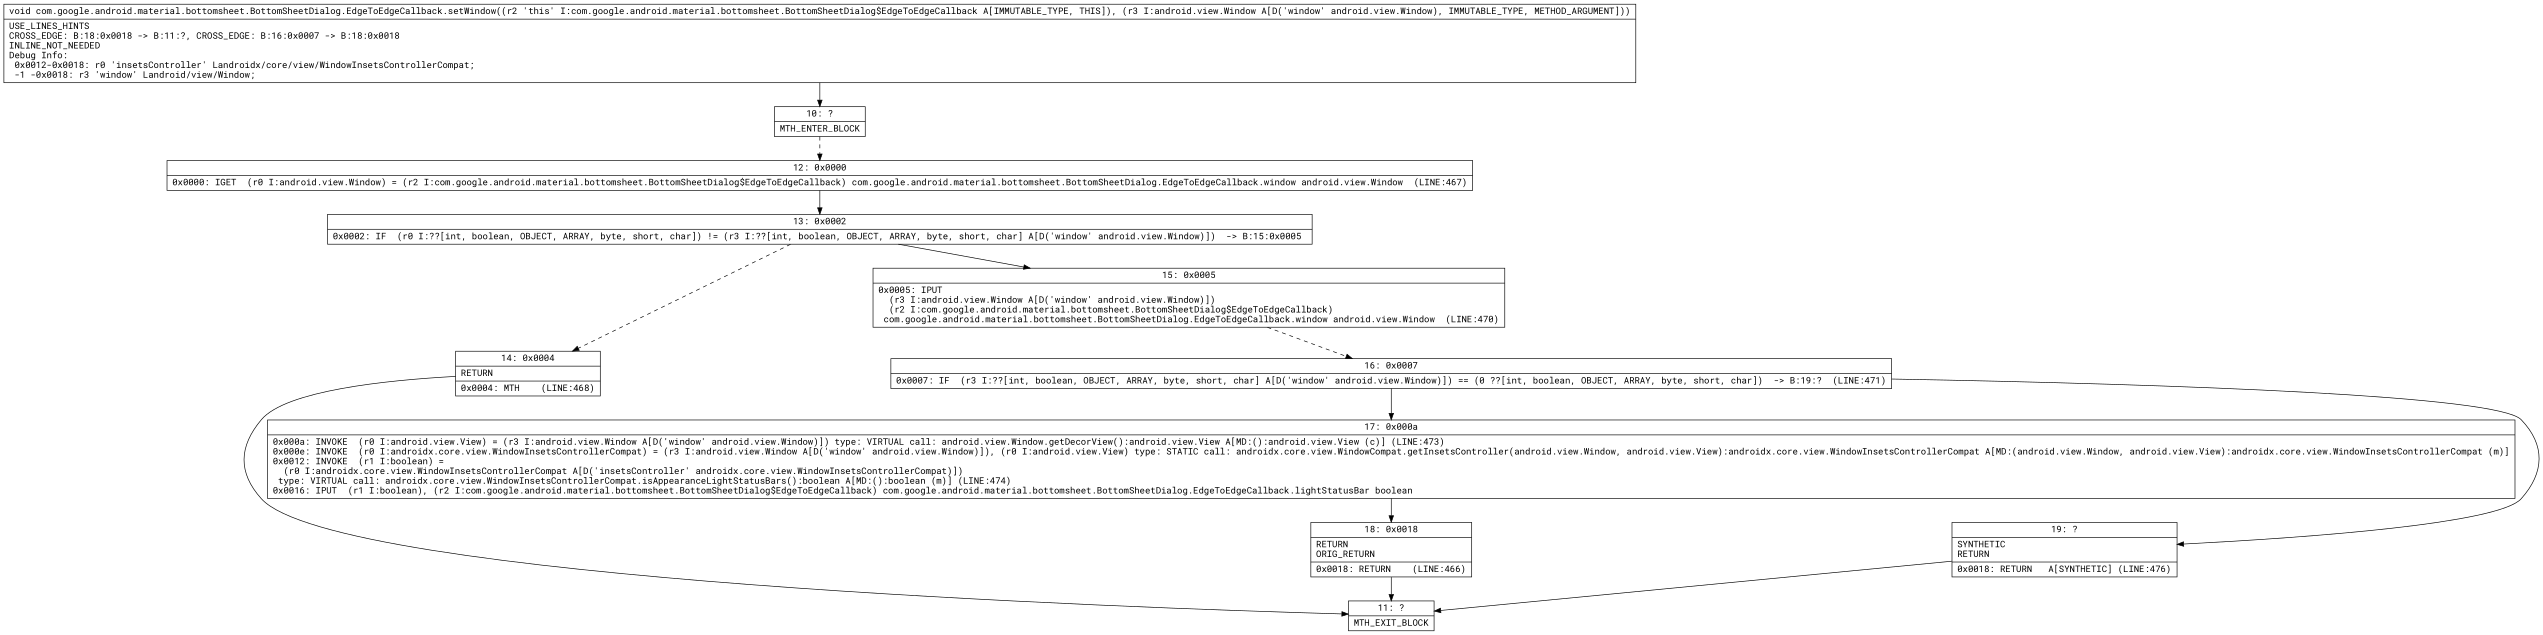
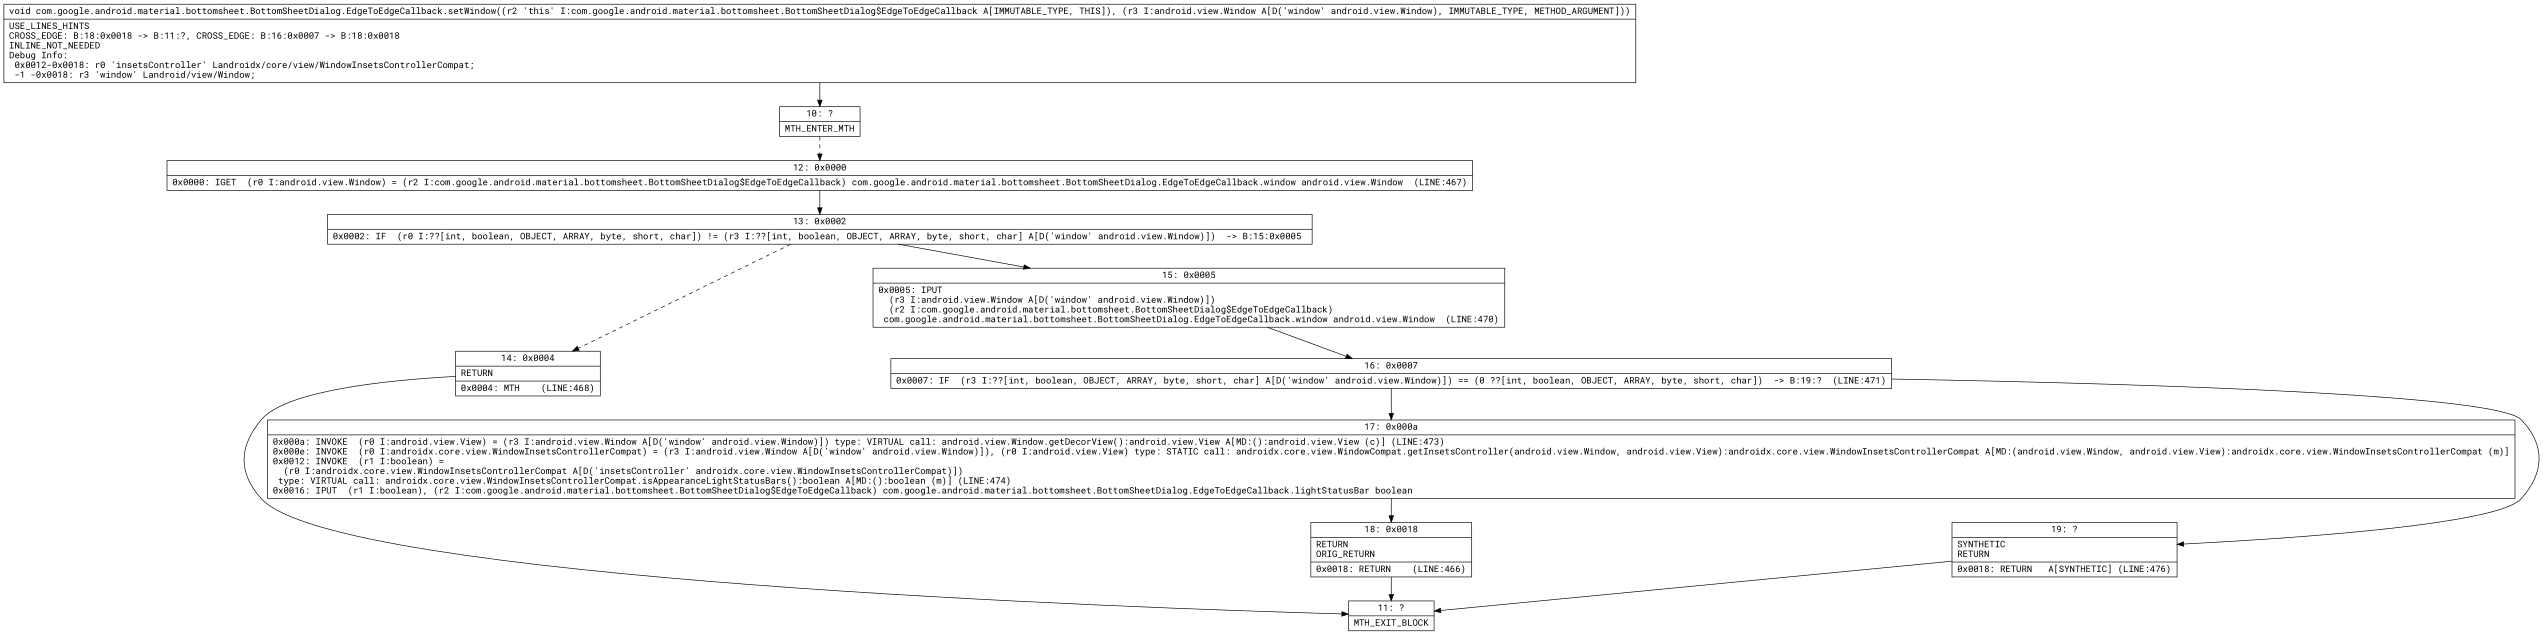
node "10: ?": text "MTH_ENTER_BLOCK" -> "MTH_ENTER_MTH"
edge "15: 0x0005" -> "16: 0x0007": style dashed -> solid
